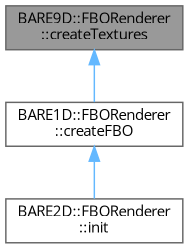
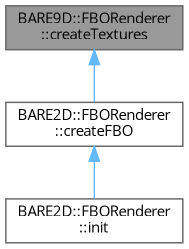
node "BARE1D::FBORenderer ::createFBO": label "BARE1D::FBORenderer ::createFBO" -> "BARE2D::FBORenderer ::createFBO"
